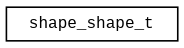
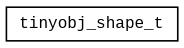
node "shape_shape_t": label "shape_shape_t" -> "tinyobj_shape_t"
